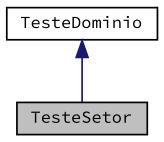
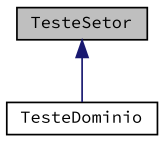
edge "TesteSetor" -> "TesteDominio": reversed
